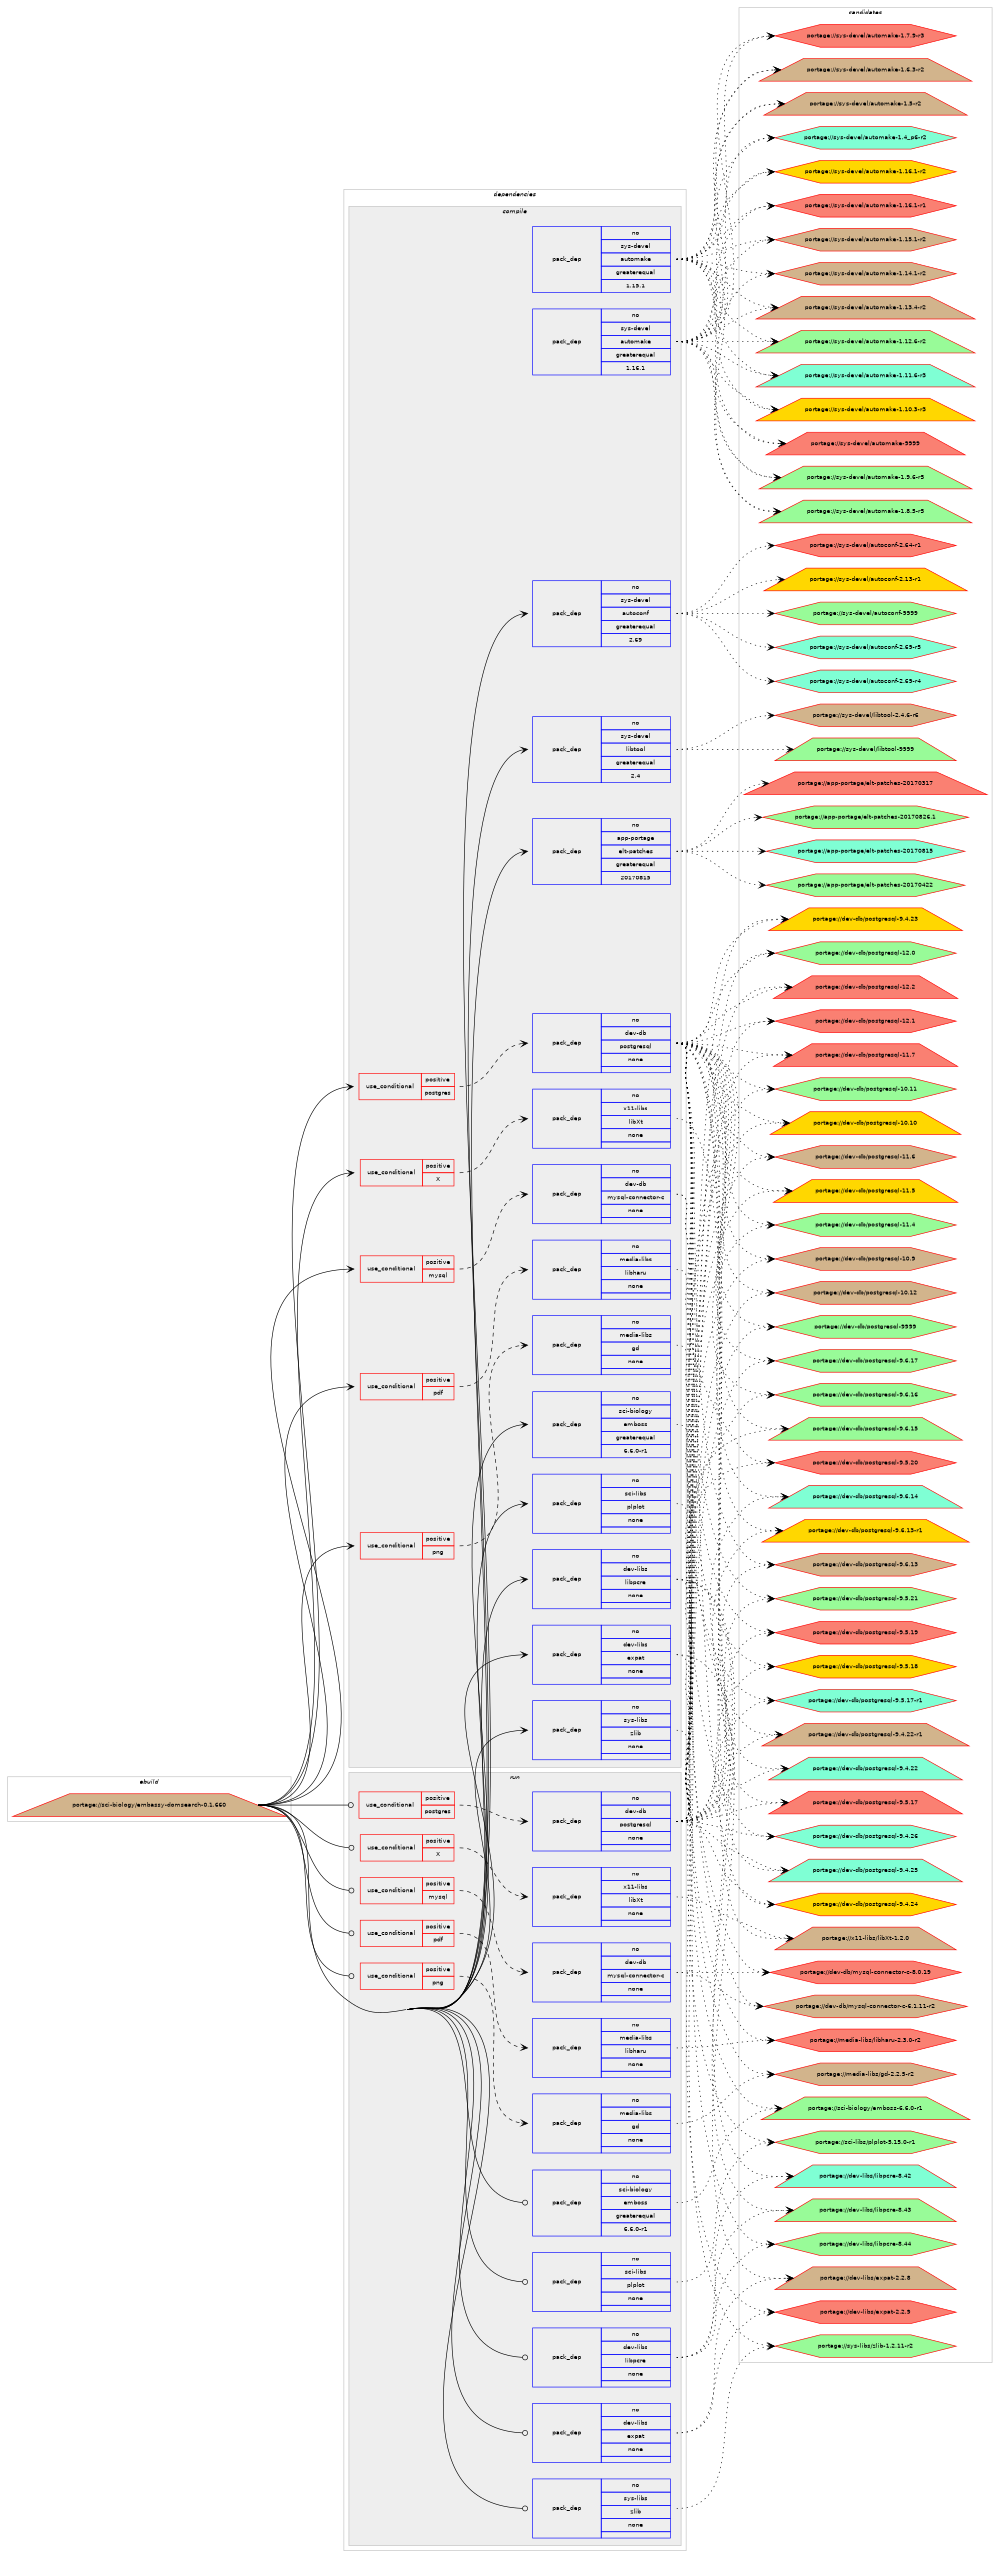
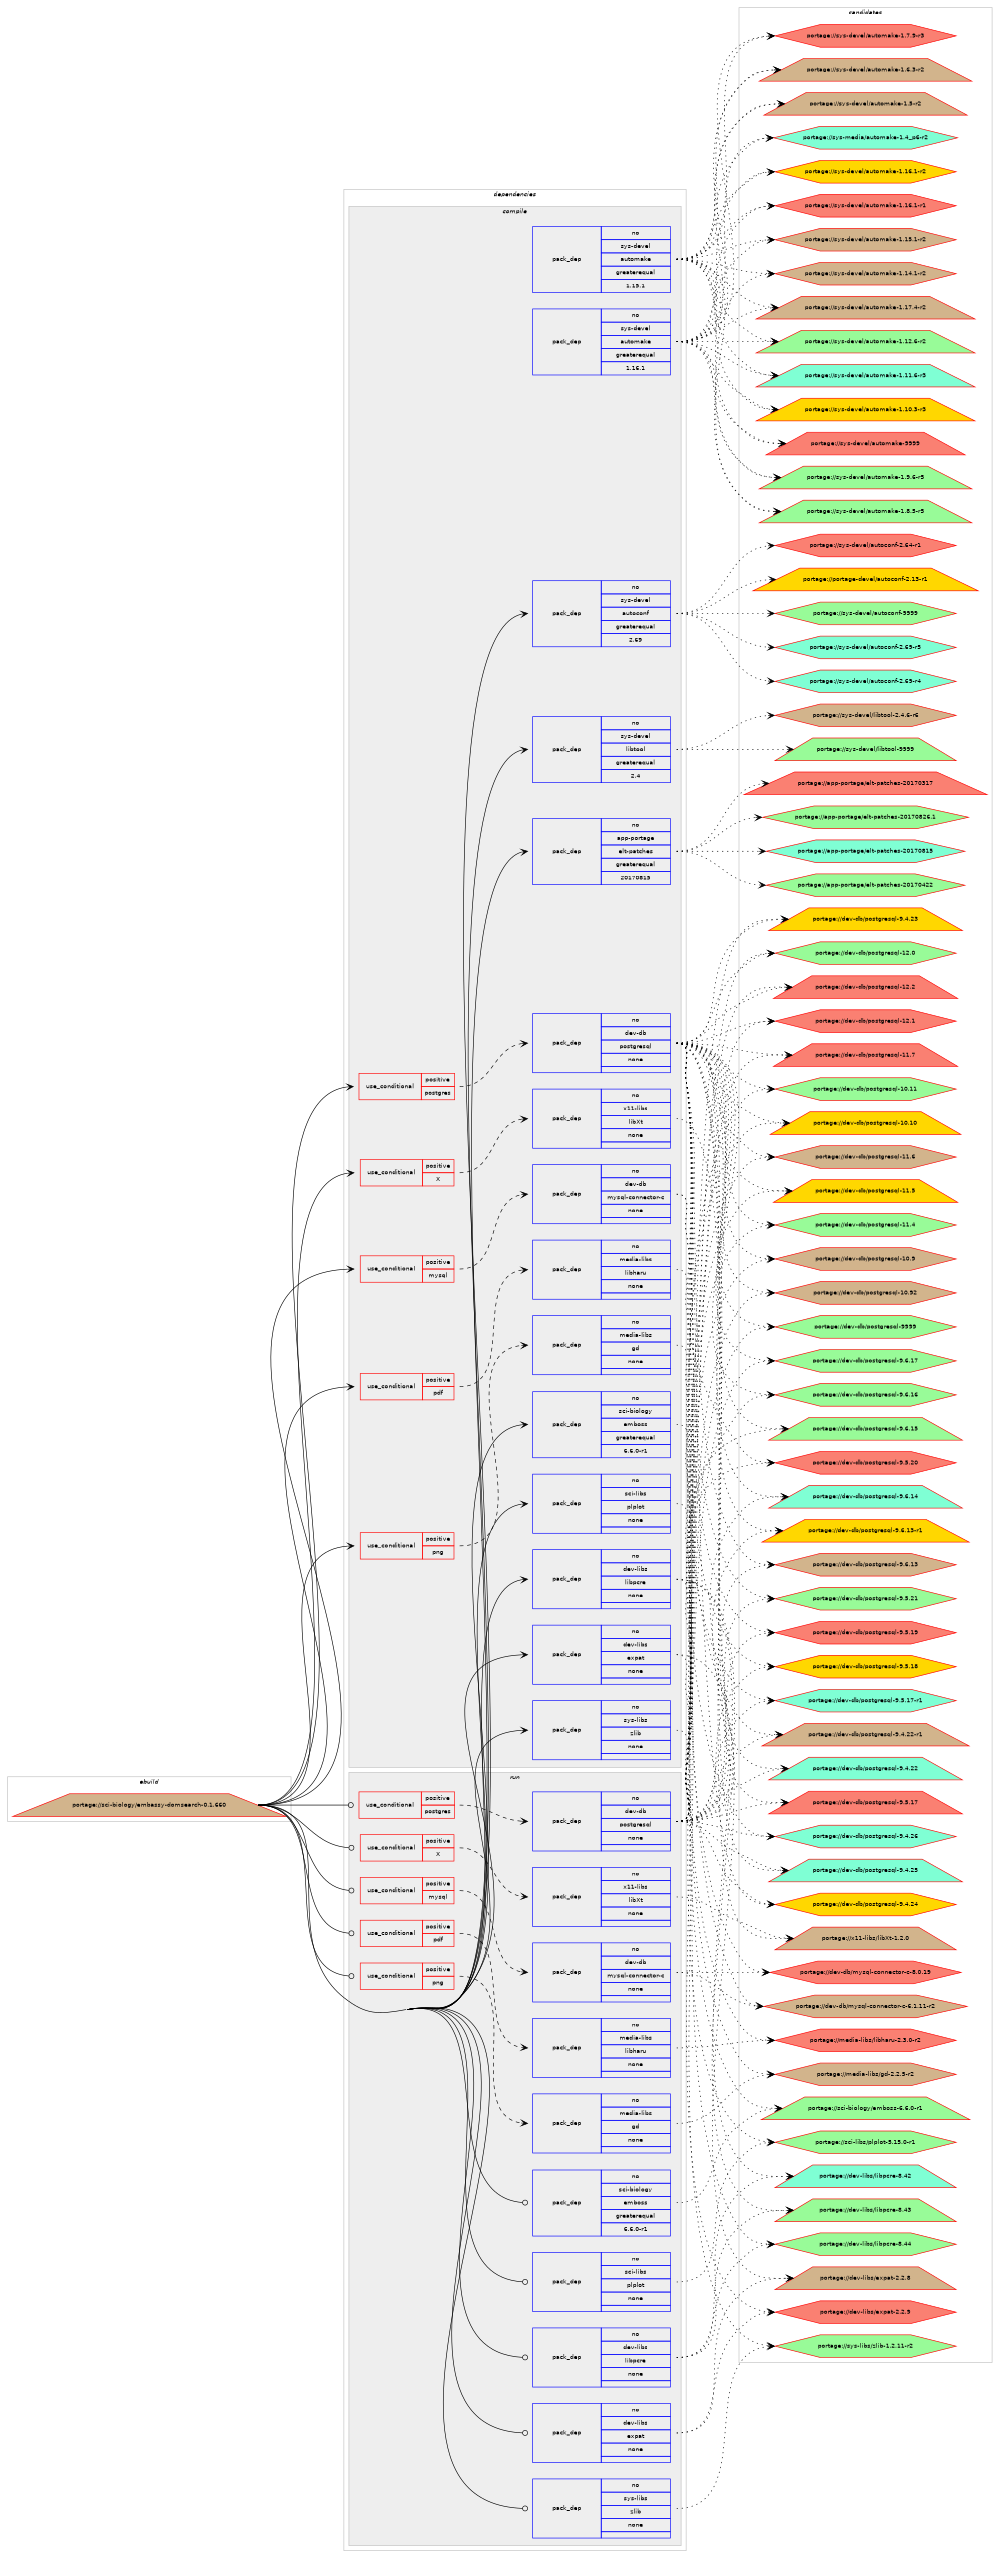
node "portage://sys-devel/automake-1.4_p6-r2": label "portage://sys-devel/automake-1.4_p6-r2" -> "portage://sys-media/automake-1.4_p6-r2"
node "portage://sys-devel/automake-1.13.4-r2": label "portage://sys-devel/automake-1.13.4-r2" -> "portage://sys-devel/automake-1.17.4-r2"
node "portage://sys-devel/autoconf-2.13-r1": label "portage://sys-devel/autoconf-2.13-r1" -> "portage://portage-devel/autoconf-2.13-r1"
node "portage://dev-db/postgresql-10.12": label "portage://dev-db/postgresql-10.12" -> "portage://dev-db/postgresql-10.92"
